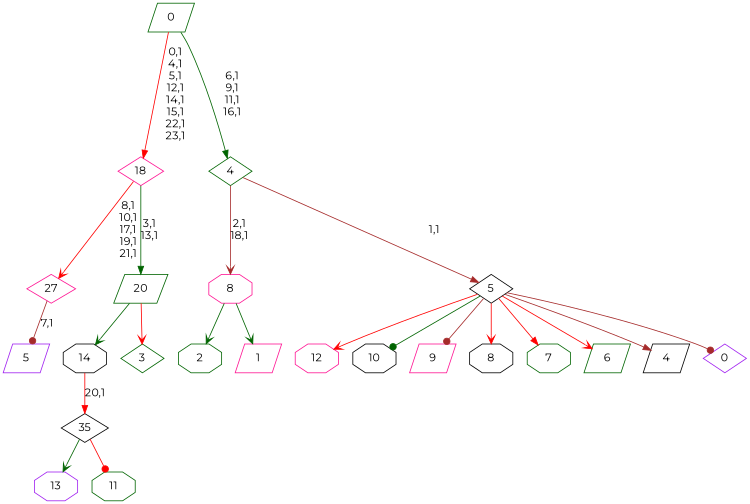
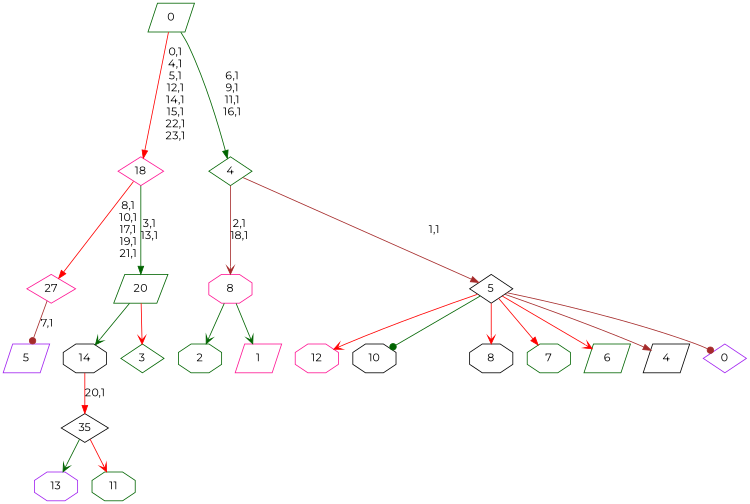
edge "18" -> "27": arrowhead vee -> normal
node "9": removed
edge "35" -> "11": arrowhead dot -> vee
